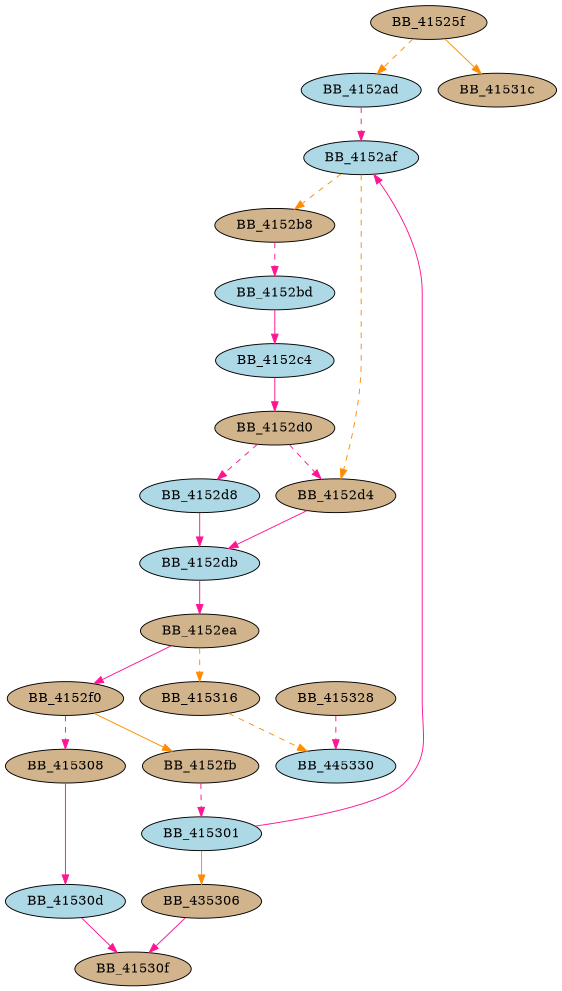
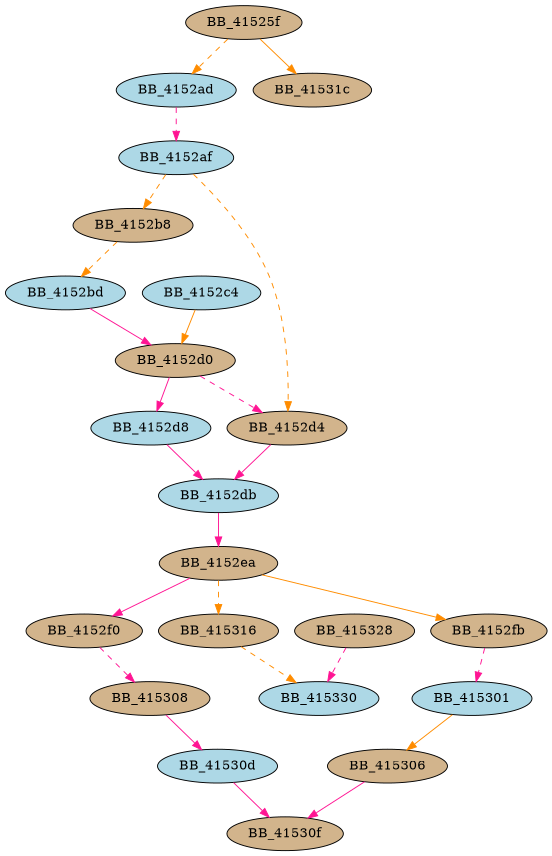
edge "BB_4152b8" -> "BB_4152bd": color deeppink -> darkorange
edge "BB_4152bd" -> "BB_4152c4": now "BB_4152bd" -> "BB_4152d0"
edge "BB_4152c4" -> "BB_4152d0": color deeppink -> darkorange
edge "BB_4152d0" -> "BB_4152d8": style dashed -> solid
edge "BB_415301" -> "BB_4152af": removed
edge "BB_4152f0" -> "BB_4152fb": now "BB_4152ea" -> "BB_4152fb"
node "BB_445330": label "BB_445330" -> "BB_415330"
node "BB_435306": label "BB_435306" -> "BB_415306"
